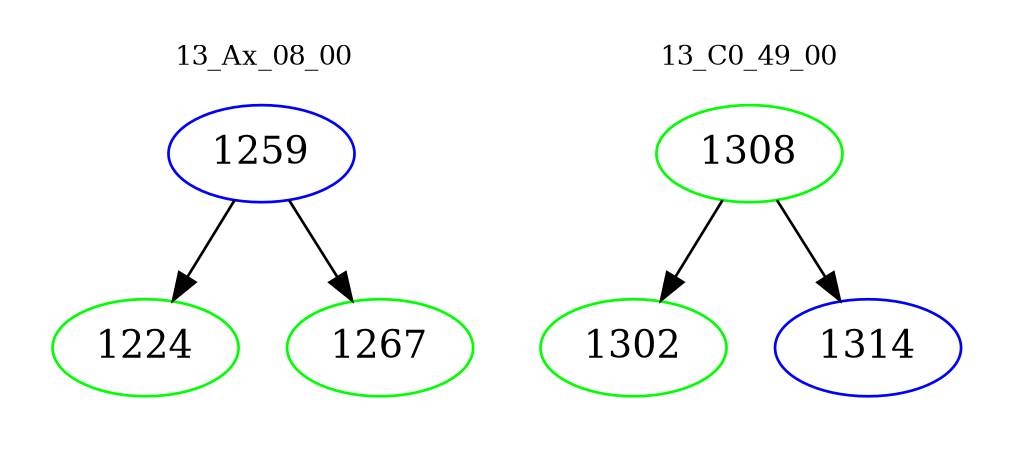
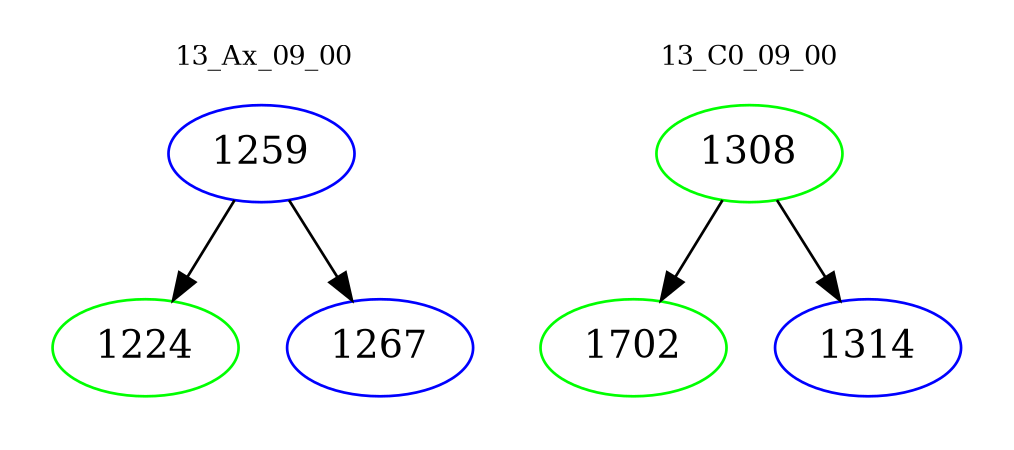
cluster "13_Ax_08_00": label "13_Ax_08_00" -> "13_Ax_09_00"
cluster "13_C0_49_00": label "13_C0_49_00" -> "13_C0_09_00"
node "1267": color green -> blue
node "1302": label "1302" -> "1702"
